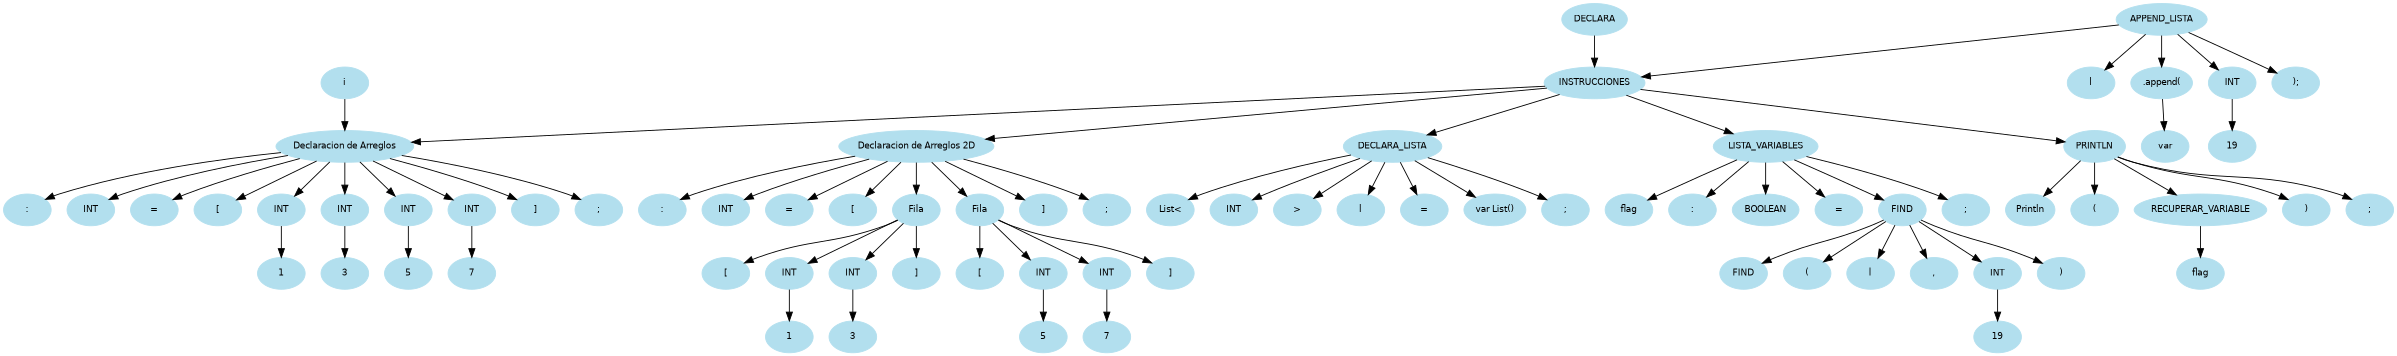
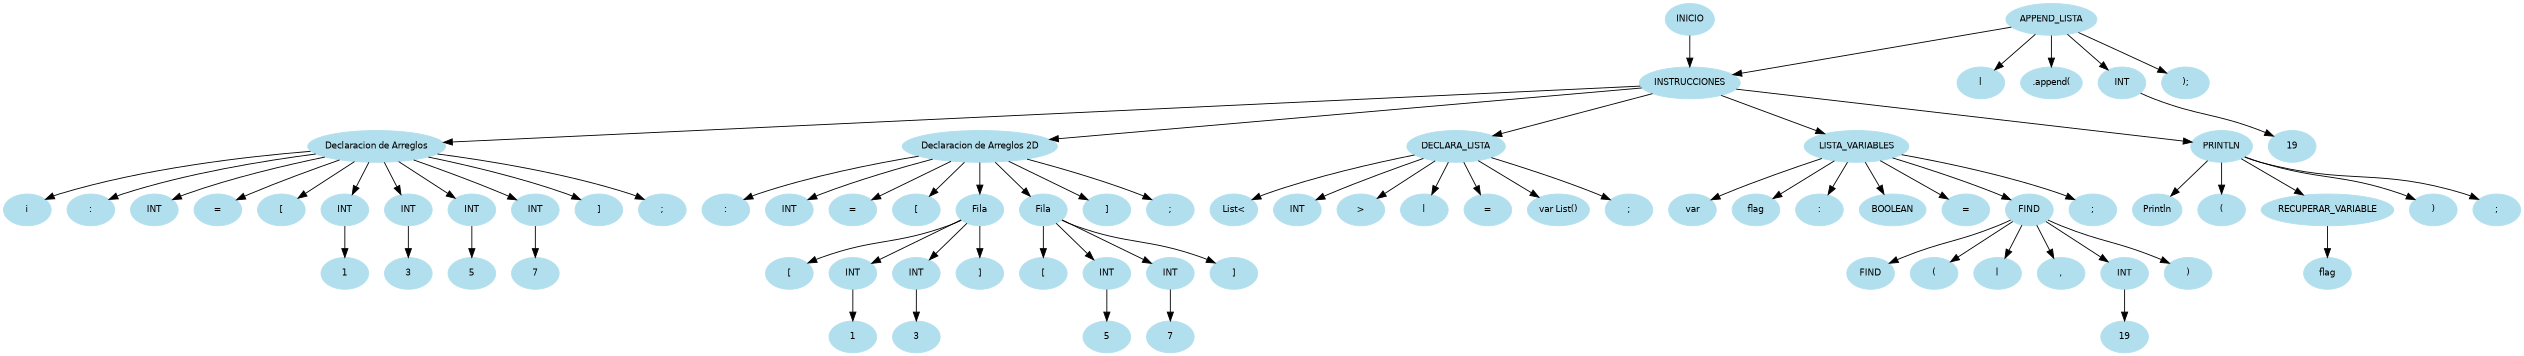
node "DECLARA": label "DECLARA" -> "INICIO"
edge "i" -> "Declaracion de Arreglos": reversed
edge ".append(" -> "var": now "LISTA_VARIABLES" -> "var"
